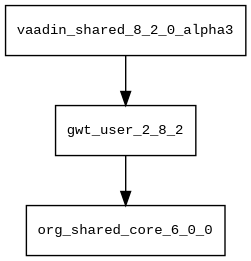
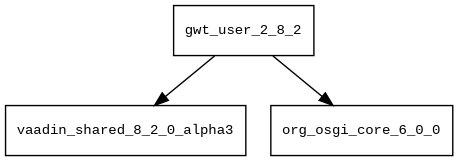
edge "vaadin_shared_8_2_0_alpha3" -> "gwt_user_2_8_2": reversed
node "org_shared_core_6_0_0": label "org_shared_core_6_0_0" -> "org_osgi_core_6_0_0"
